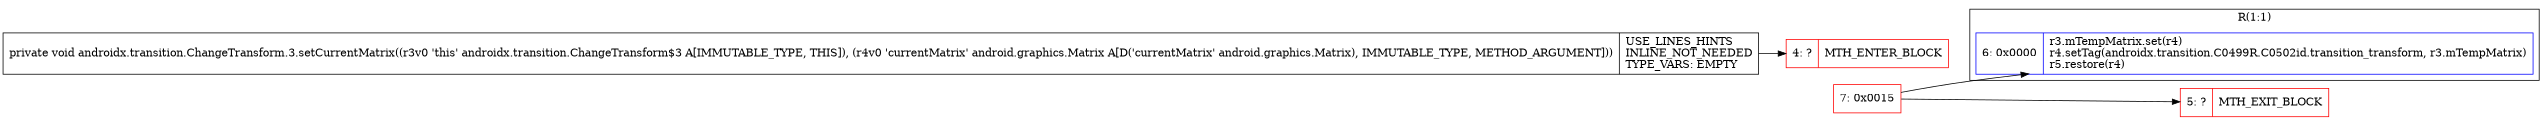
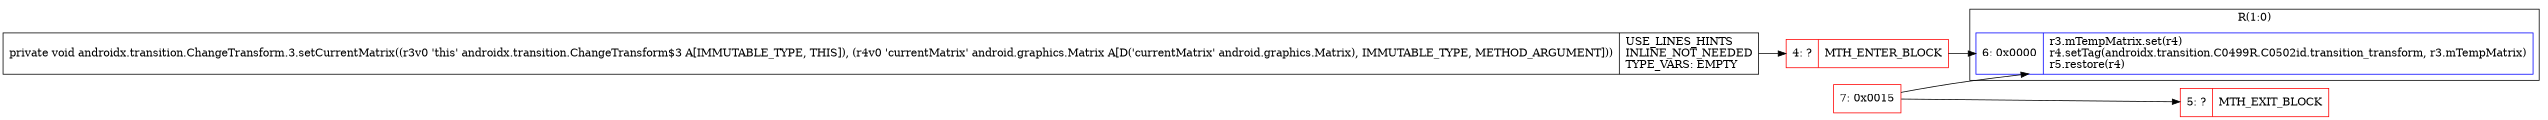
cluster "R(1:1)": label "R(1:1)" -> "R(1:0)"
edge "4: ?" -> "6: 0x0000": added
